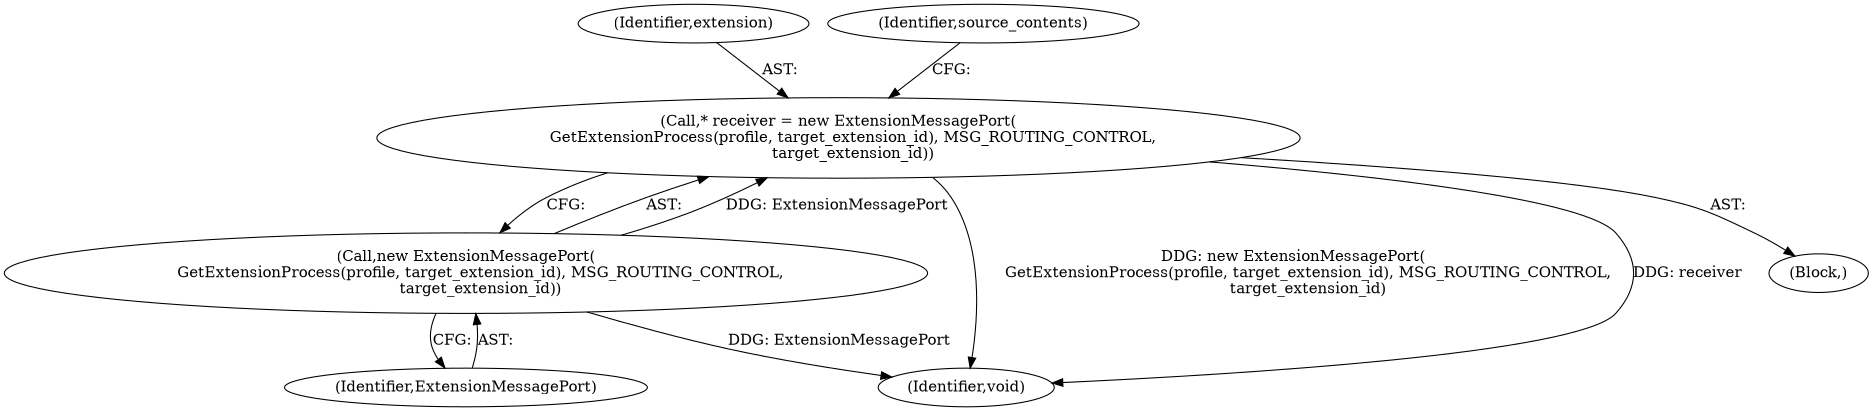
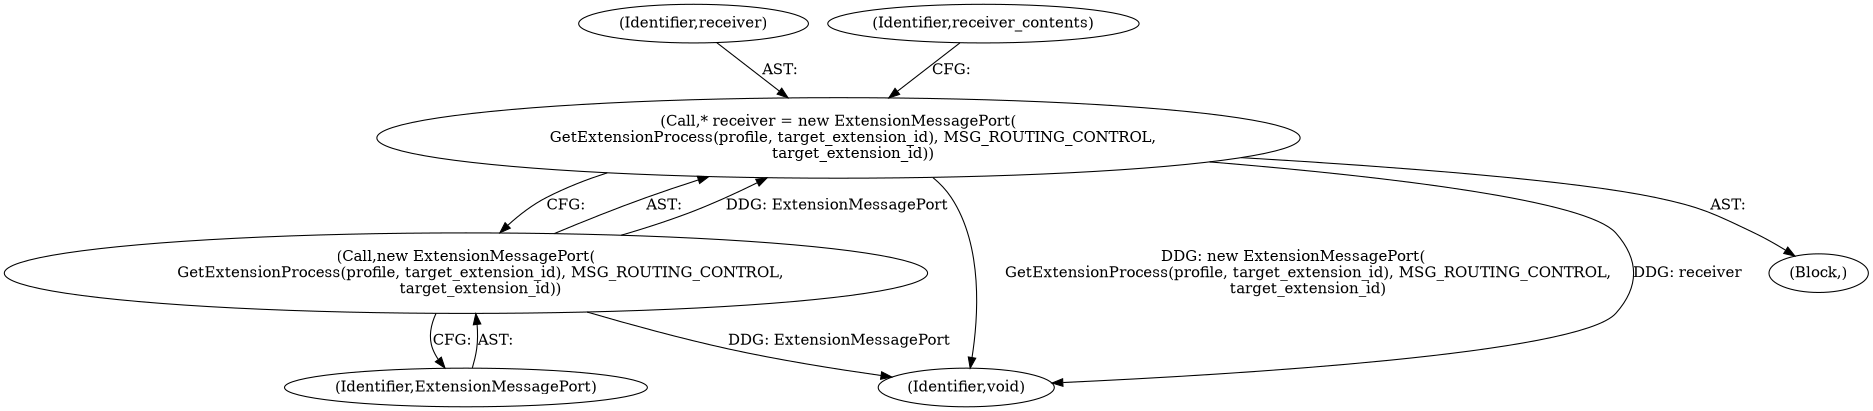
node "(Identifier,extension)": label "(Identifier,extension)" -> "(Identifier,receiver)"
node "(Identifier,source_contents)": label "(Identifier,source_contents)" -> "(Identifier,receiver_contents)"
